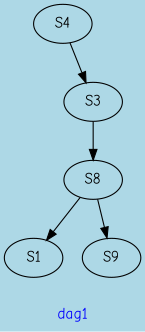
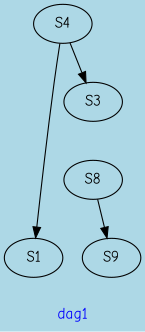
edge "S3" -> "S8": removed
edge "S8" -> "S1": now "S4" -> "S1"
